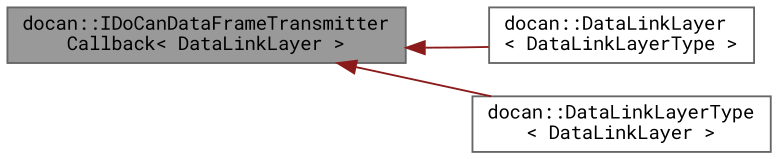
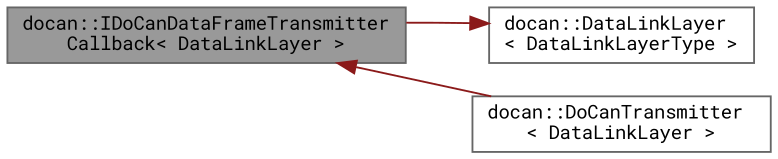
edge "docan::DataLinkLayer < DataLinkLayerType >" -> "docan::IDoCanDataFrameTransmitter Callback< DataLinkLayer >": reversed
node "docan::DataLinkLayerType < DataLinkLayer >": label "docan::DataLinkLayerType < DataLinkLayer >" -> "docan::DoCanTransmitter < DataLinkLayer >"
